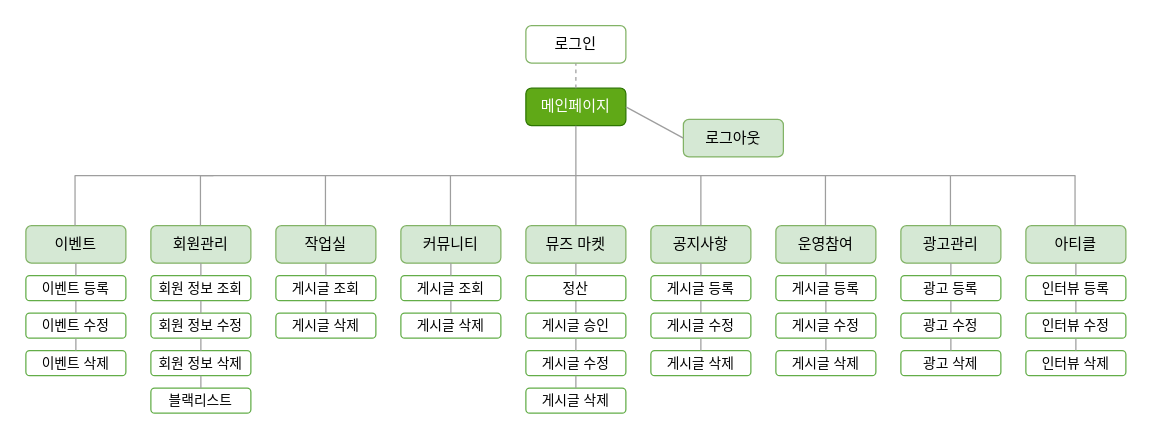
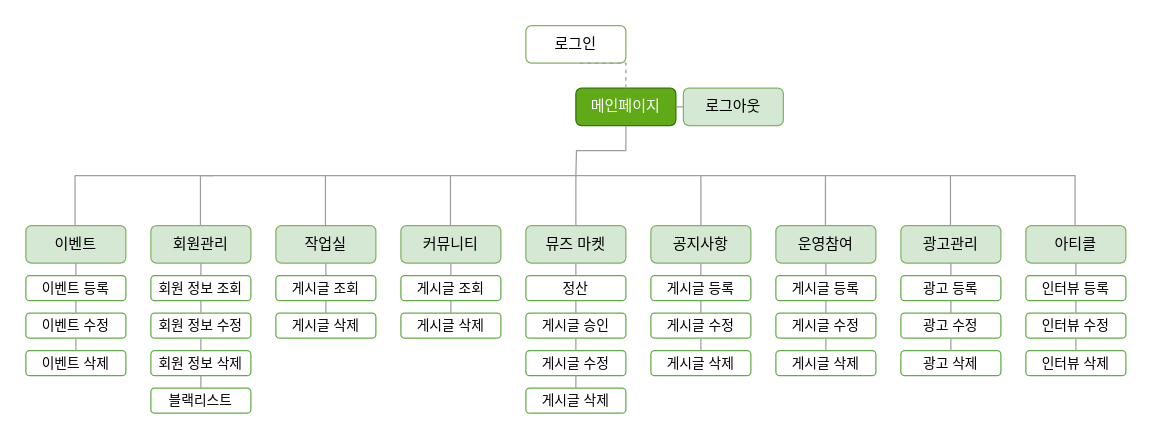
node "메인페이지": moved (576, 107) -> (626, 107)
node "로그아웃": moved (733, 138) -> (733, 107)
